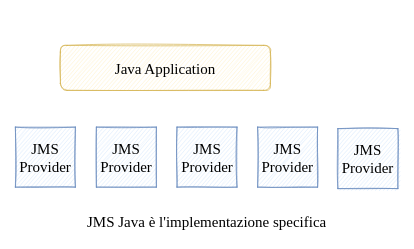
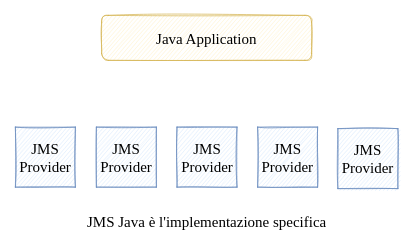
node "Java Application": moved (165, 68) -> (207, 38)
